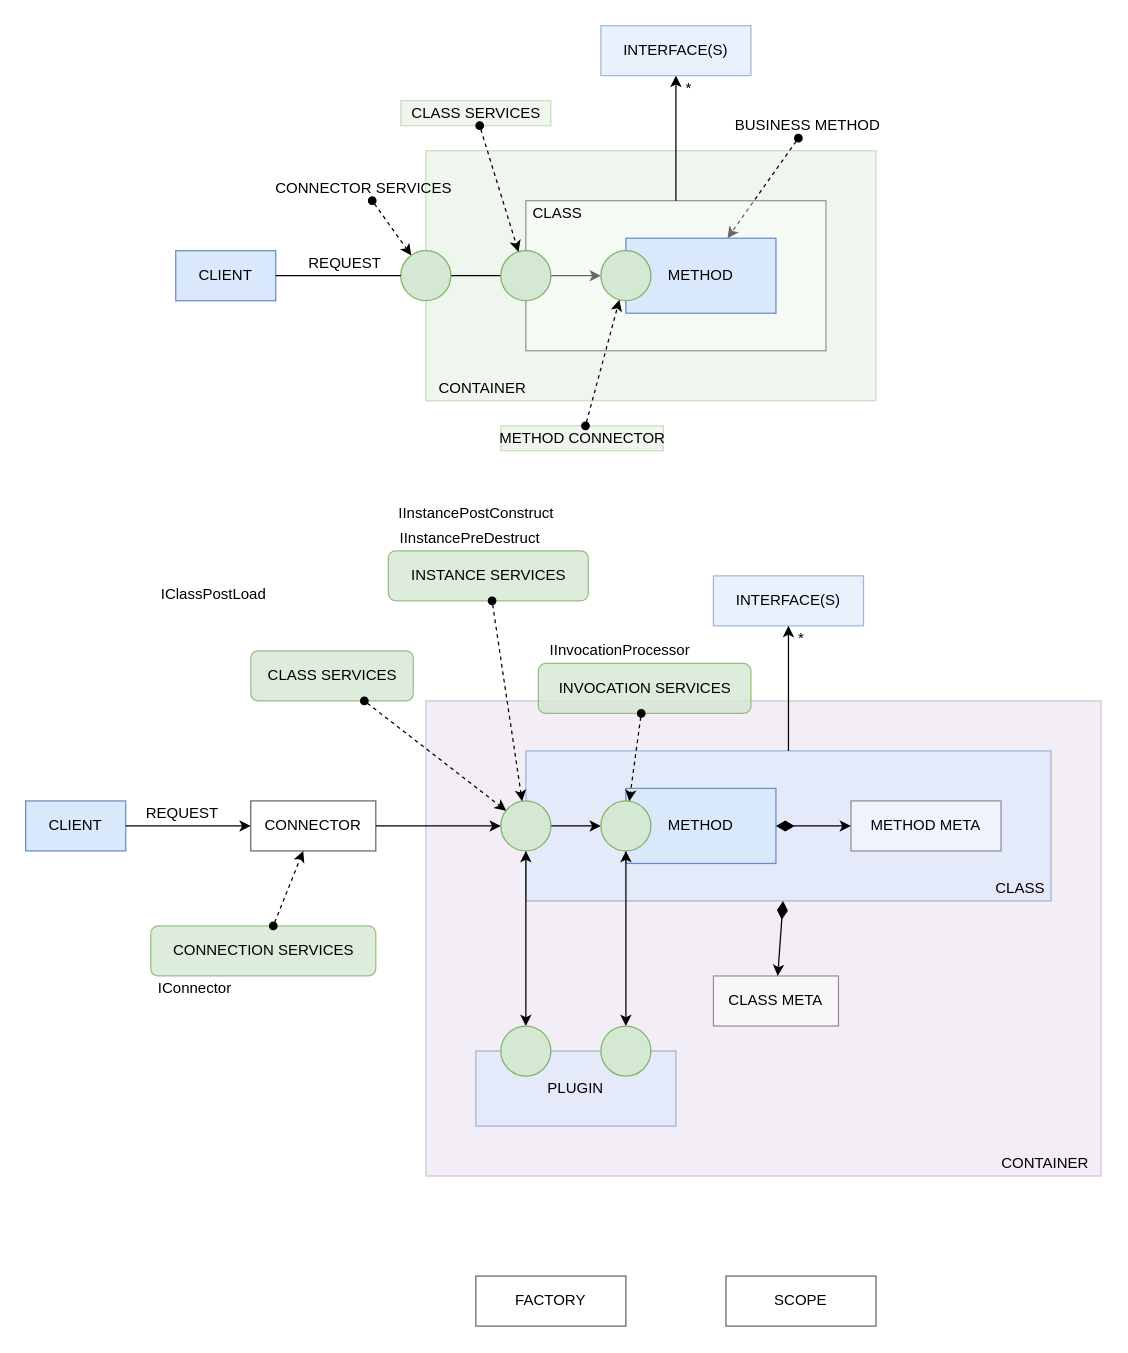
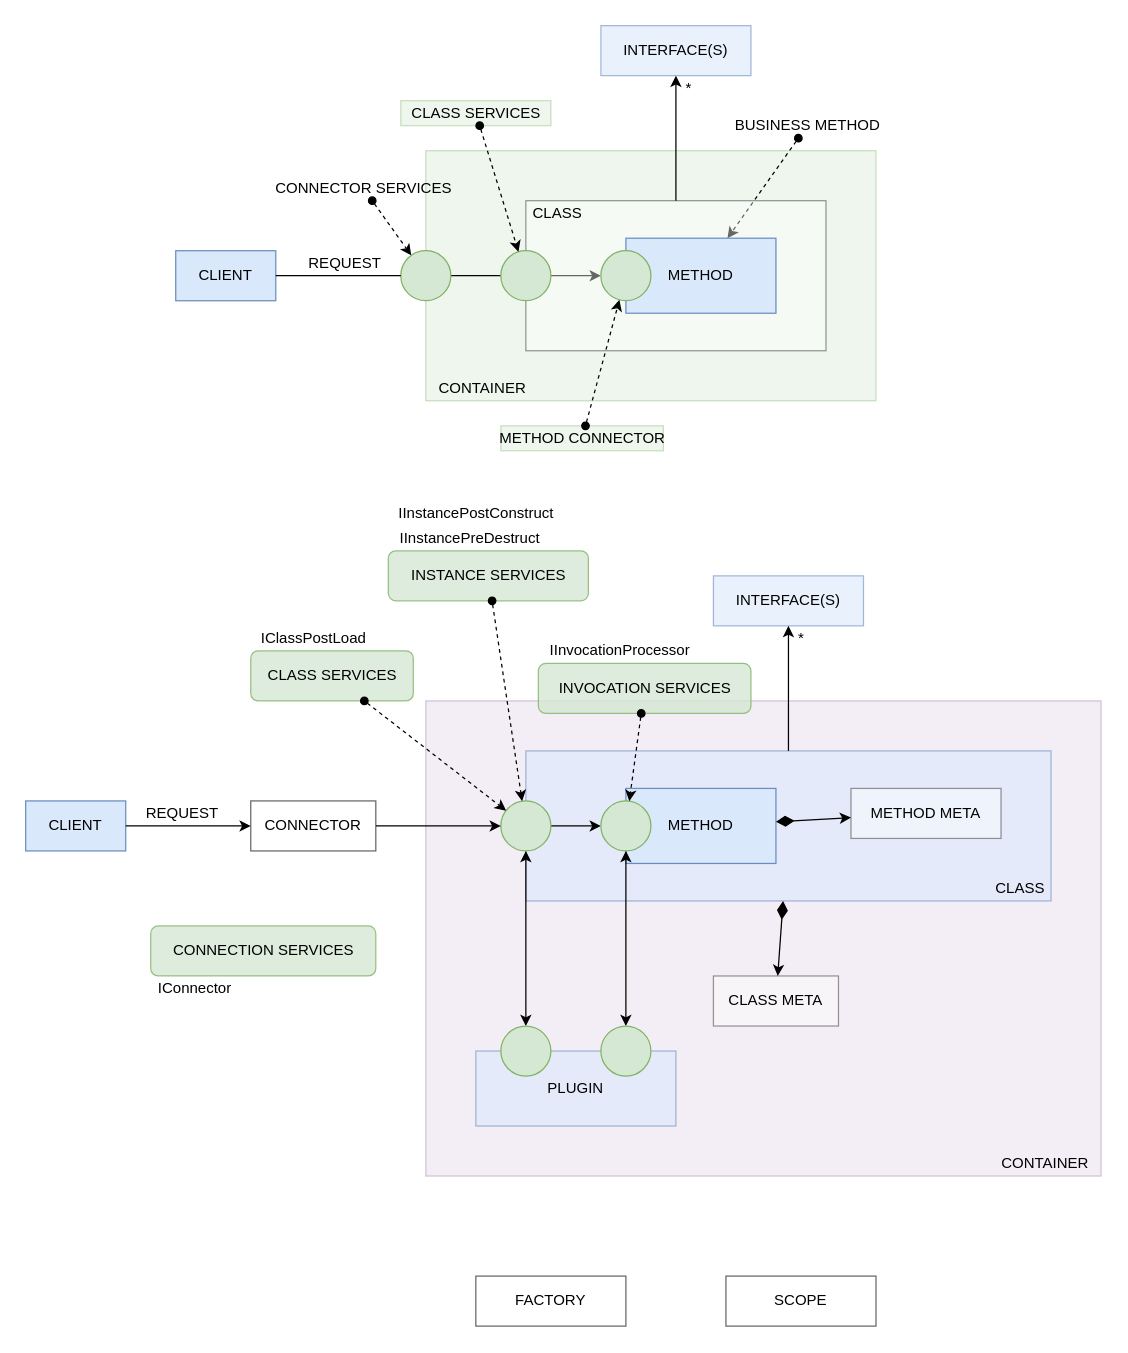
node "IClassPostLoad": moved (213, 594) -> (313, 638)
node "METHOD META": moved (926, 826) -> (926, 813)
edge "CONNECTOR" -- "CONNECTION SERVICES": removed
